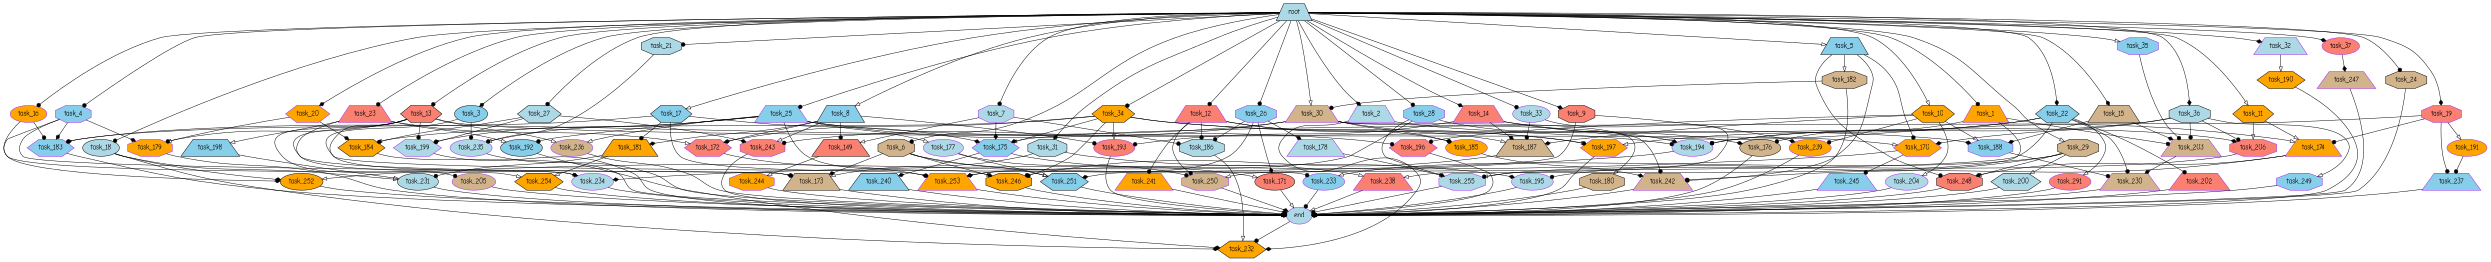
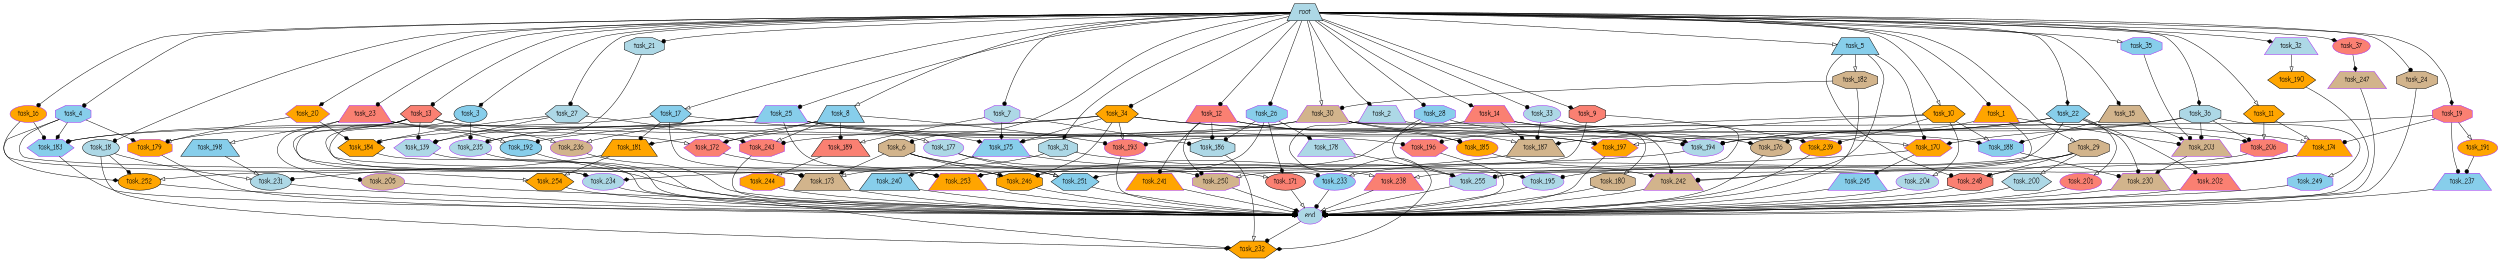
node "task_199": label "task_199" -> "task_139"
node "task_149": label "task_149" -> "task_189"
node "task_175": shape hexagon -> trapezium
node "task_291": label "task_291" -> "task_201"
